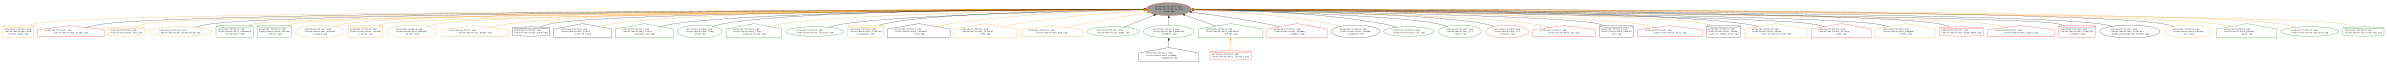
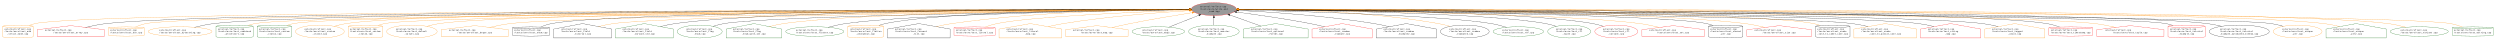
edge "external/reflect-cpp /tests/avro/test_readme _example2.cpp" -> "external/reflect-cpp /tests/avro/test_monster _example.cpp": now "external/reflect-cpp /tests/avro/test_readme _example2.cpp" -> "external/reflect-cpp /tests/avro/write_and _read.hpp"
edge "external/reflect-cpp /tests/avro/test_literal.cpp" -> "external/reflect-cpp /tests/avro/test_optional _fields.cpp": now "external/reflect-cpp /tests/avro/test_literal.cpp" -> "external/reflect-cpp /tests/avro/write_and _read.hpp"
